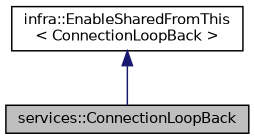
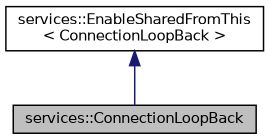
node "infra::EnableSharedFromThis < ConnectionLoopBack >": label "infra::EnableSharedFromThis < ConnectionLoopBack >" -> "services::EnableSharedFromThis < ConnectionLoopBack >"
